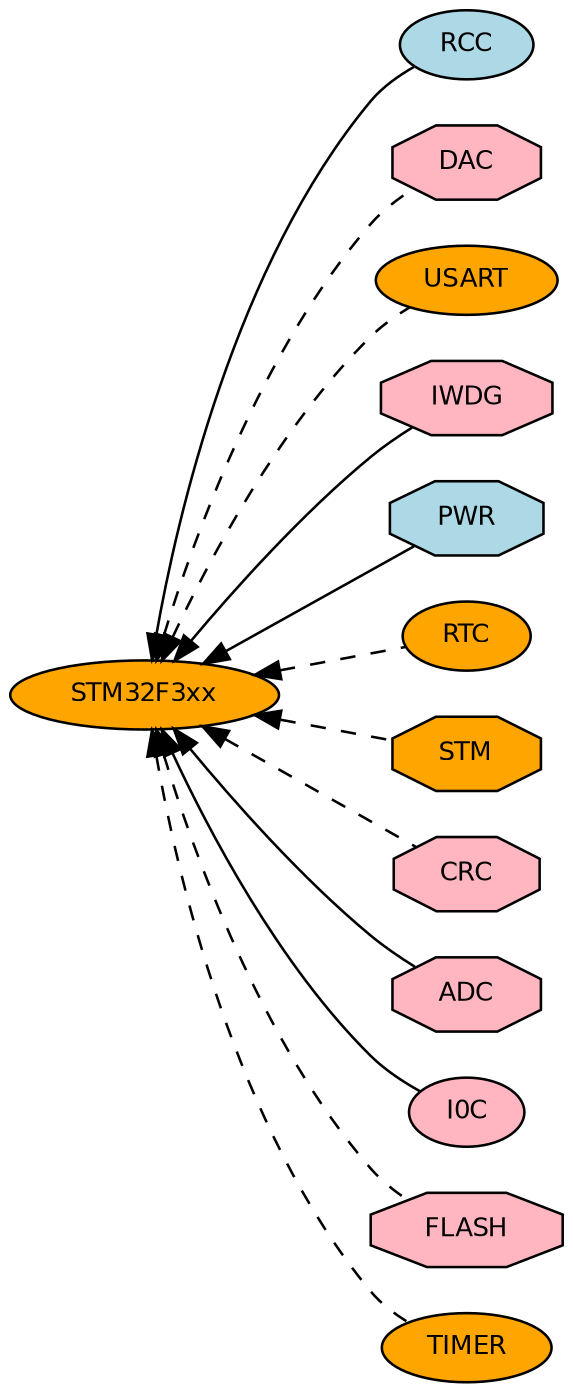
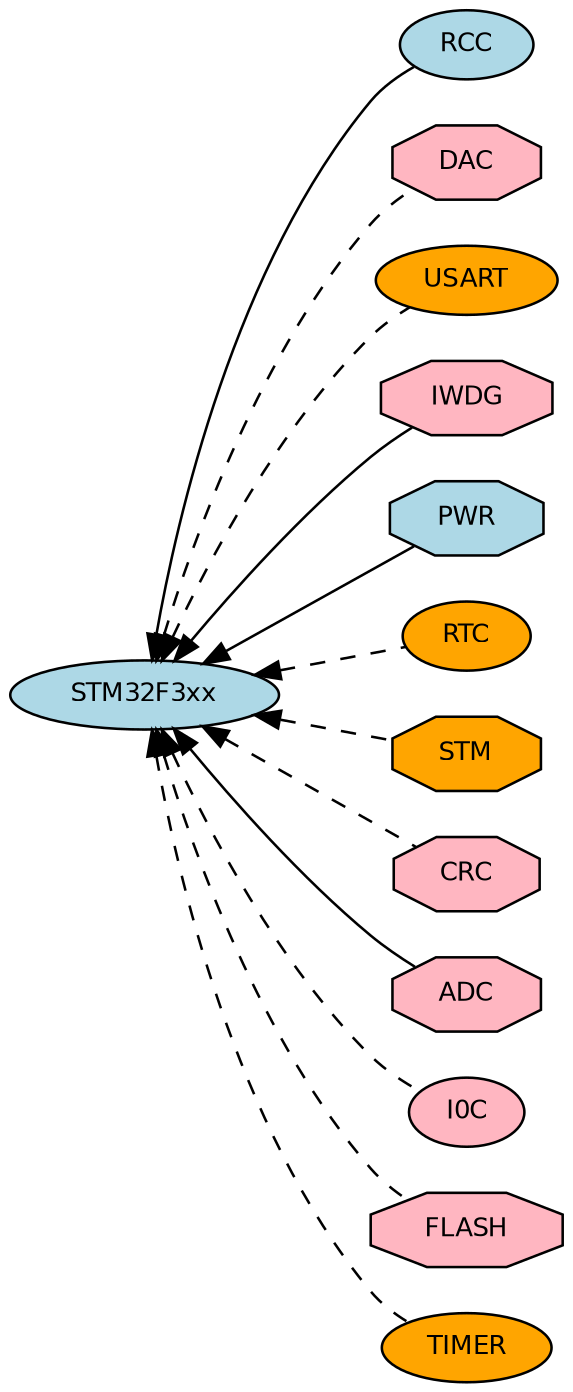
node "STM32F3xx": fillcolor orange -> lightblue
edge "I0C" -> "STM32F3xx": style solid -> dashed
